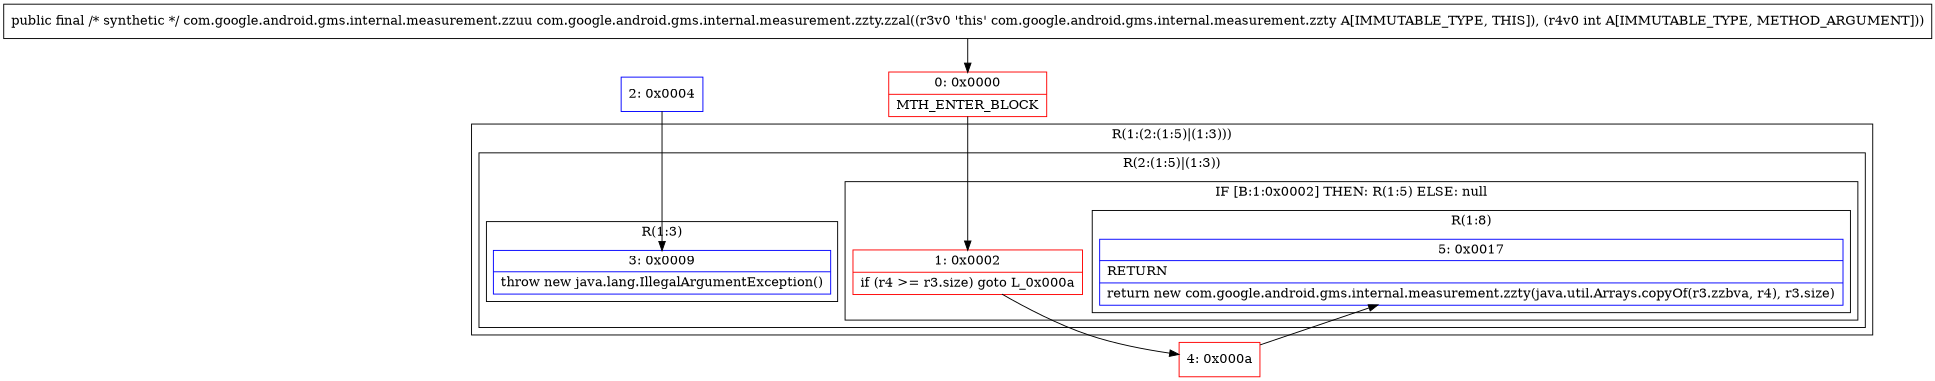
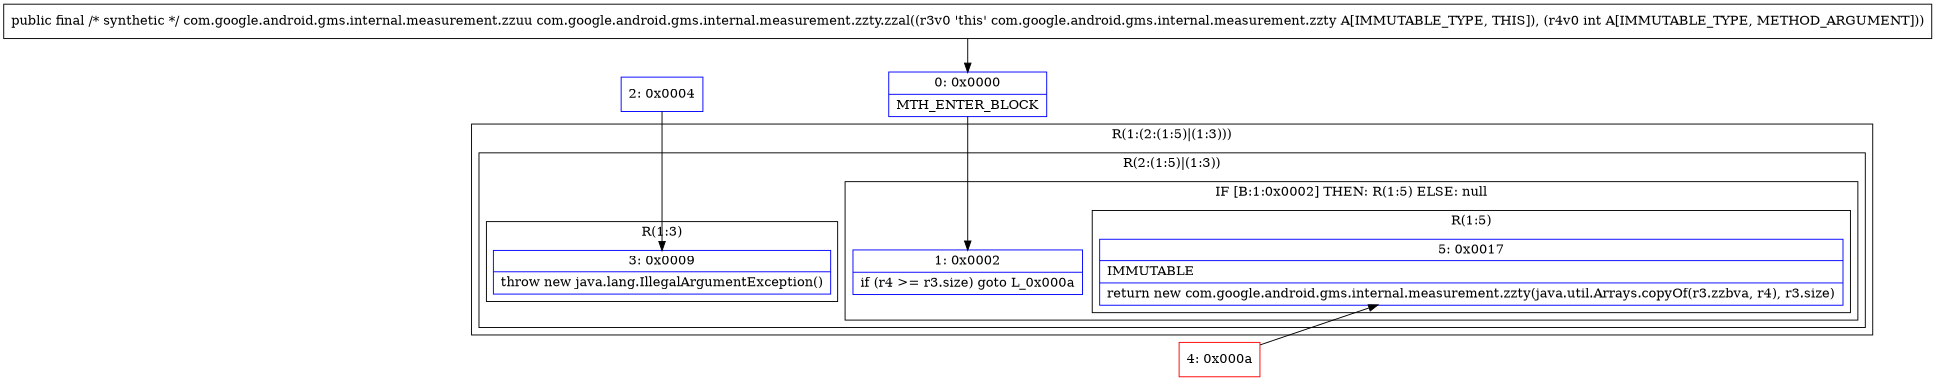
node "0: 0x0000": color red -> blue
cluster "R(1:8)": label "R(1:8)" -> "R(1:5)"
node "5: 0x0017": text "RETURN" -> "IMMUTABLE"
node "1: 0x0002": color red -> blue
edge "1: 0x0002" -> "4: 0x000a": removed
